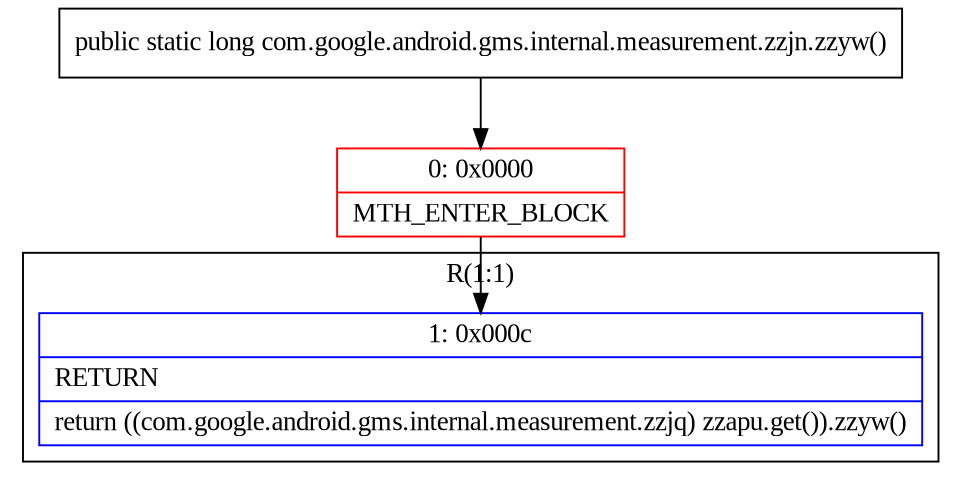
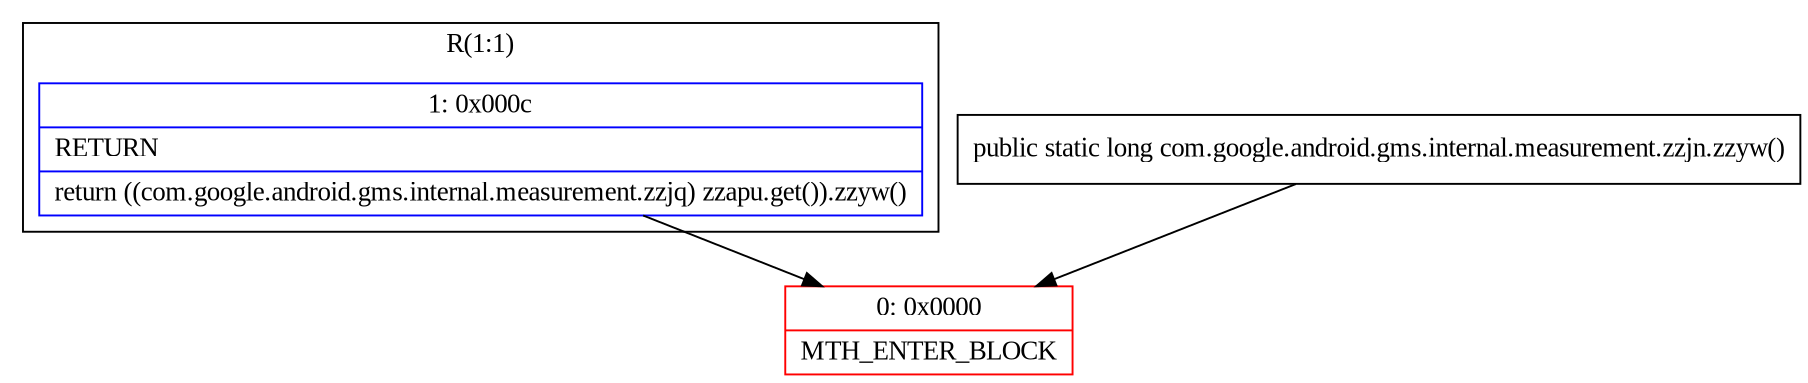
edge "0: 0x0000" -> "1: 0x000c": reversed
